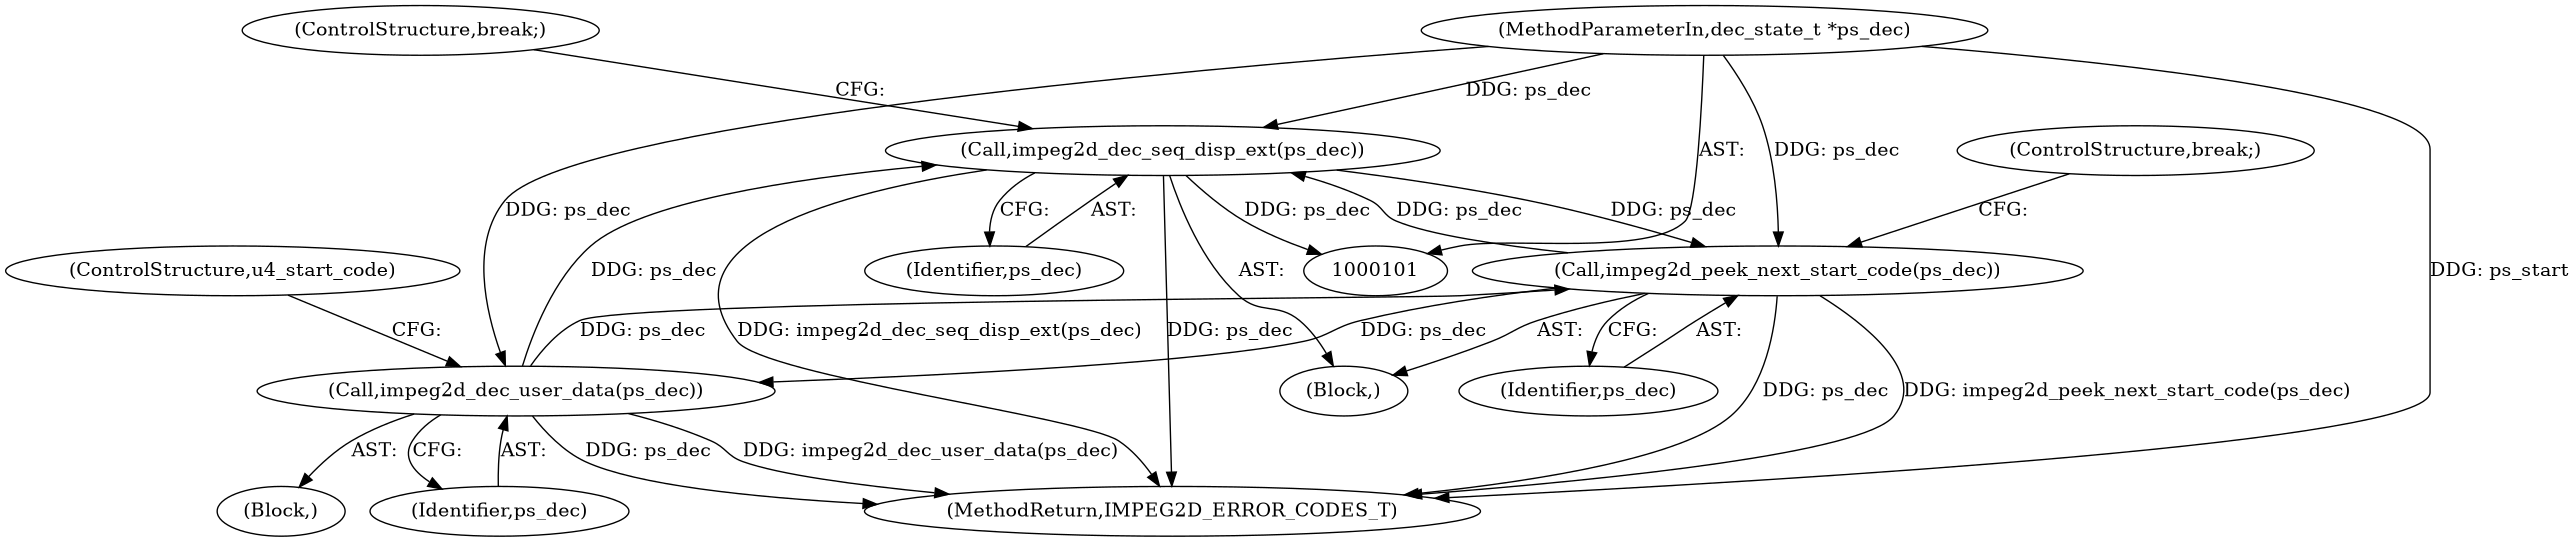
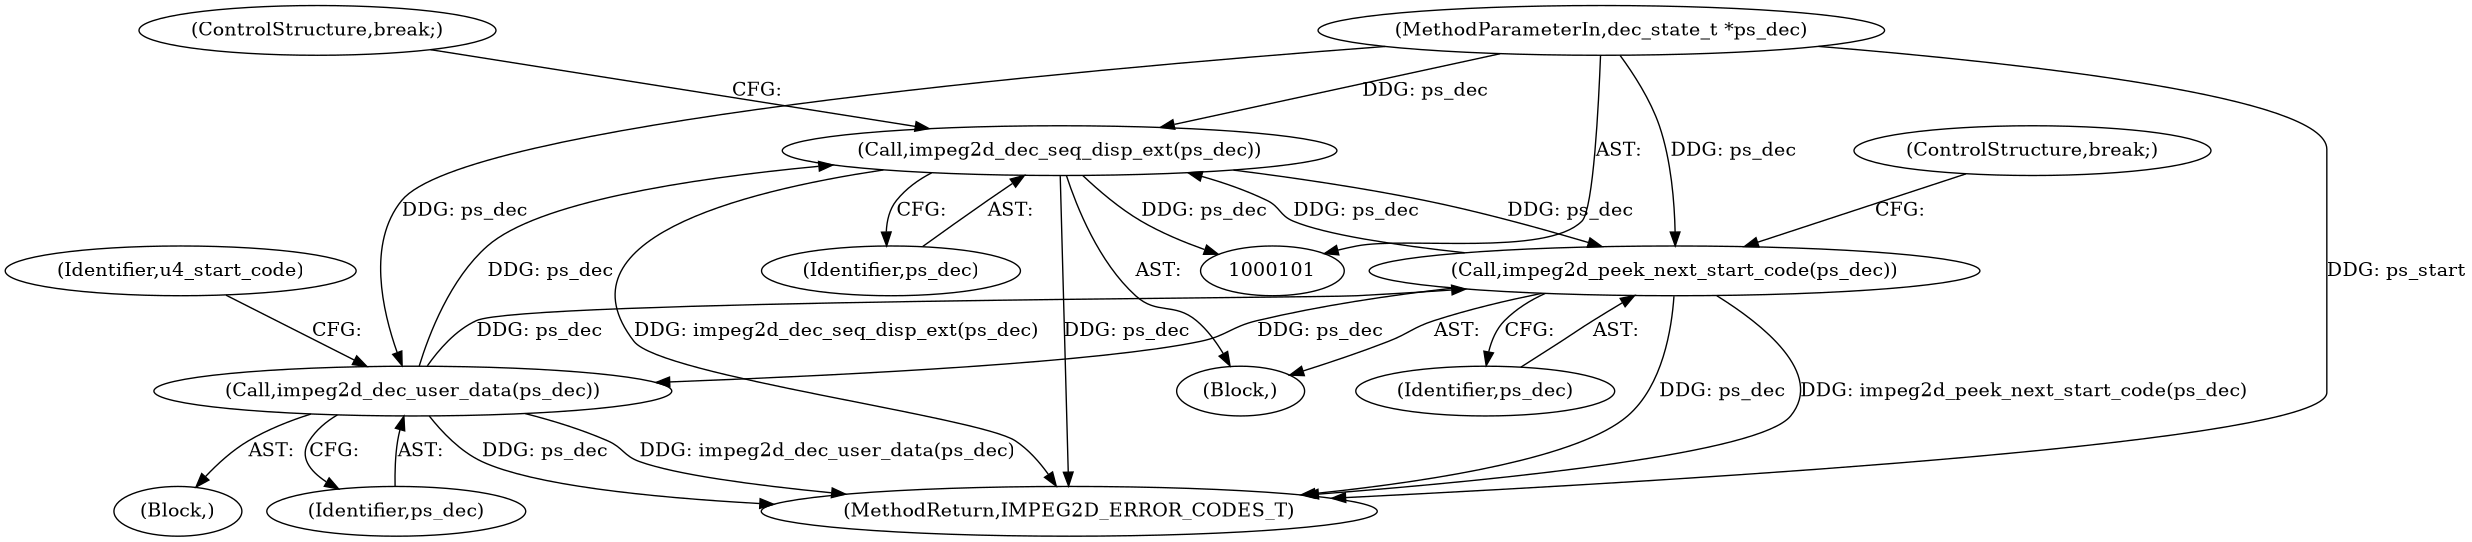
node "(ControlStructure,u4_start_code)": label "(ControlStructure,u4_start_code)" -> "(Identifier,u4_start_code)"
